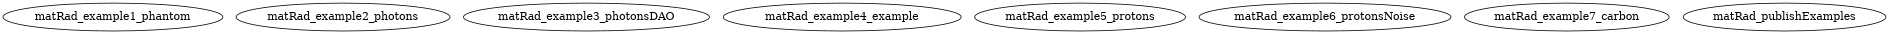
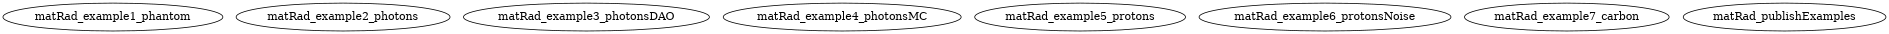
node "matRad_example4_example": label "matRad_example4_example" -> "matRad_example4_photonsMC"
